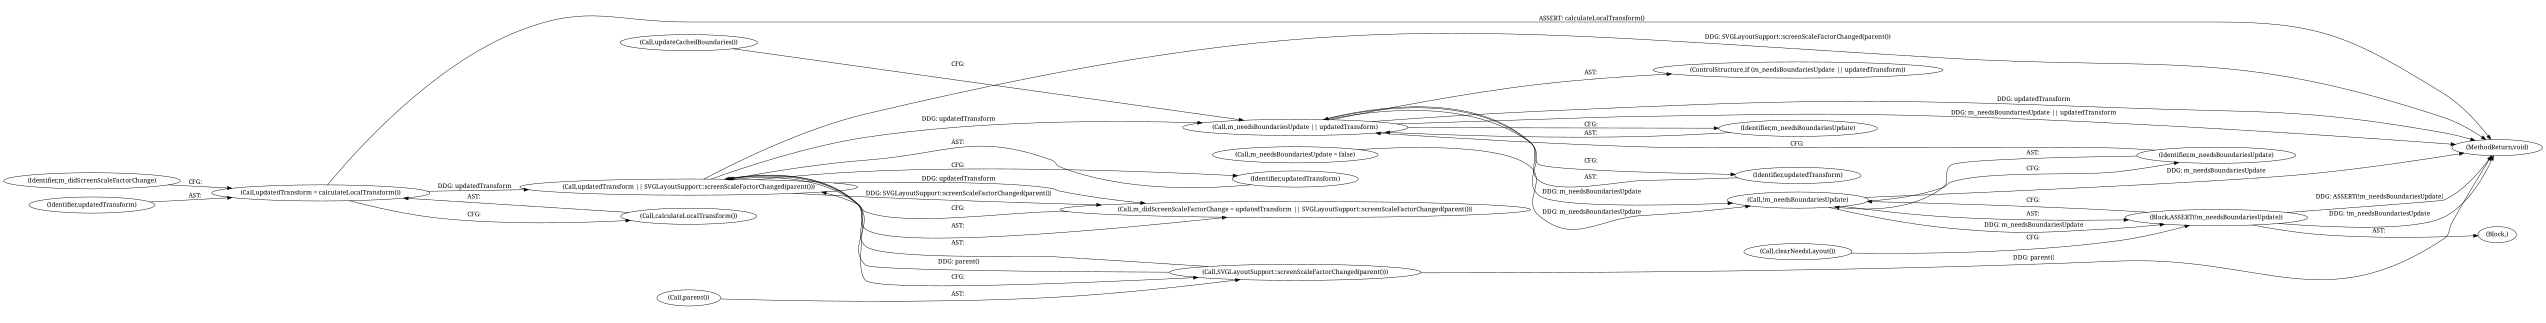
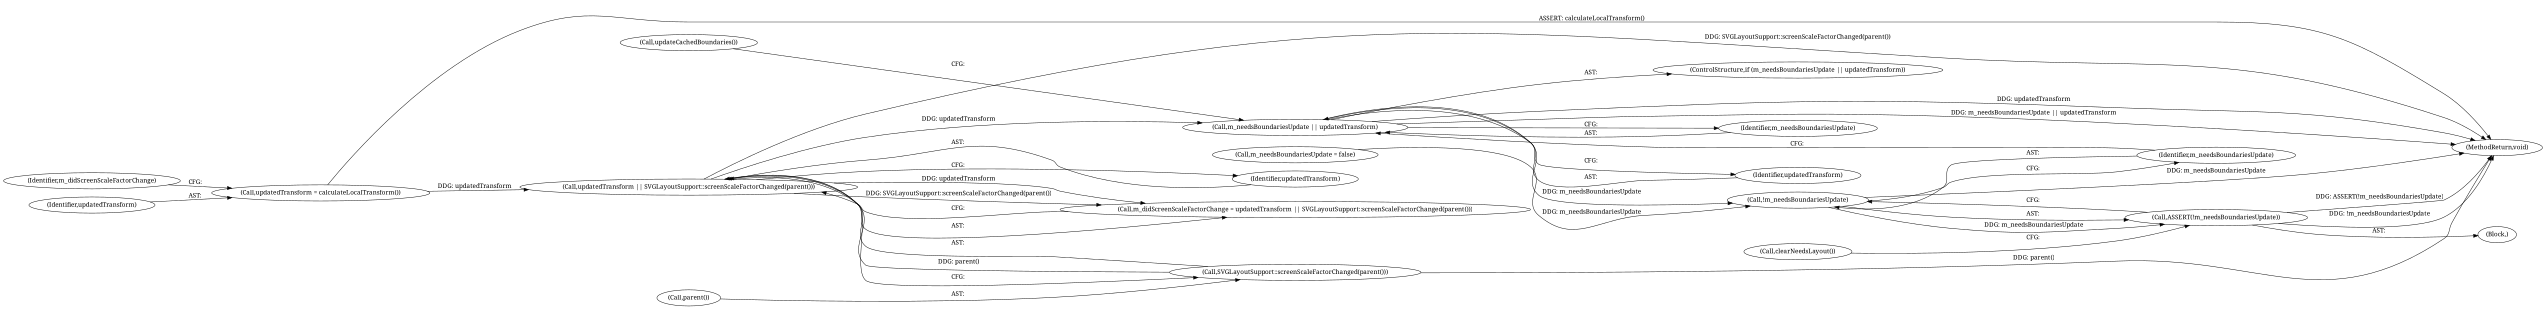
node "(Call,calculateLocalTransform())": removed
node "(Block,ASSERT(!m_needsBoundariesUpdate))": label "(Block,ASSERT(!m_needsBoundariesUpdate))" -> "(Call,ASSERT(!m_needsBoundariesUpdate))"
